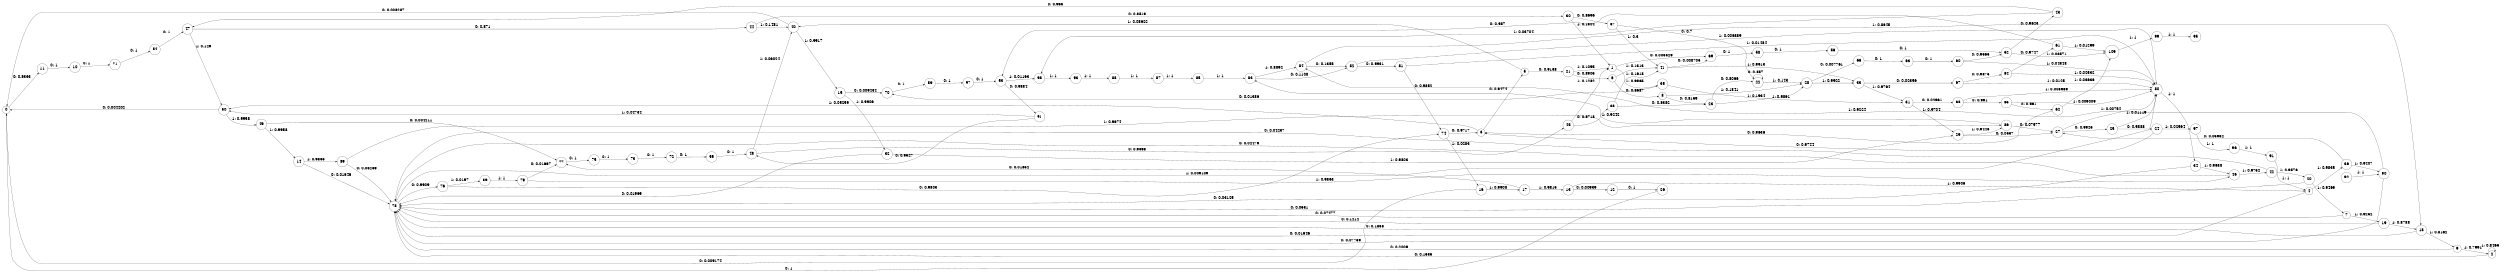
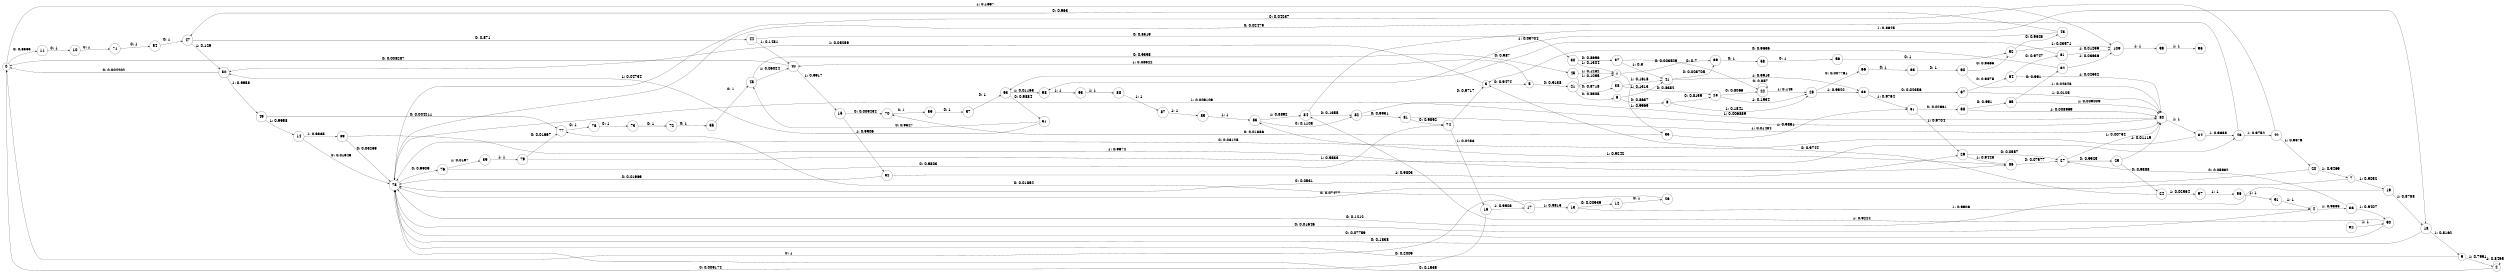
edge "0" -> "109": added, label "1: 0.1667"
